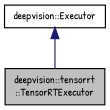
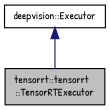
node "deepvision::tensorrt ::TensorRTExecutor": label "deepvision::tensorrt ::TensorRTExecutor" -> "tensorrt::tensorrt ::TensorRTExecutor"
